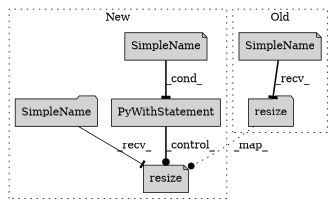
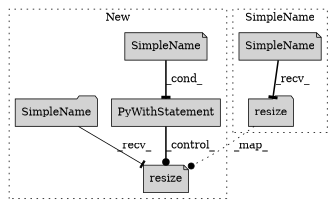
cluster "Old": label "Old" -> "SimpleName"
